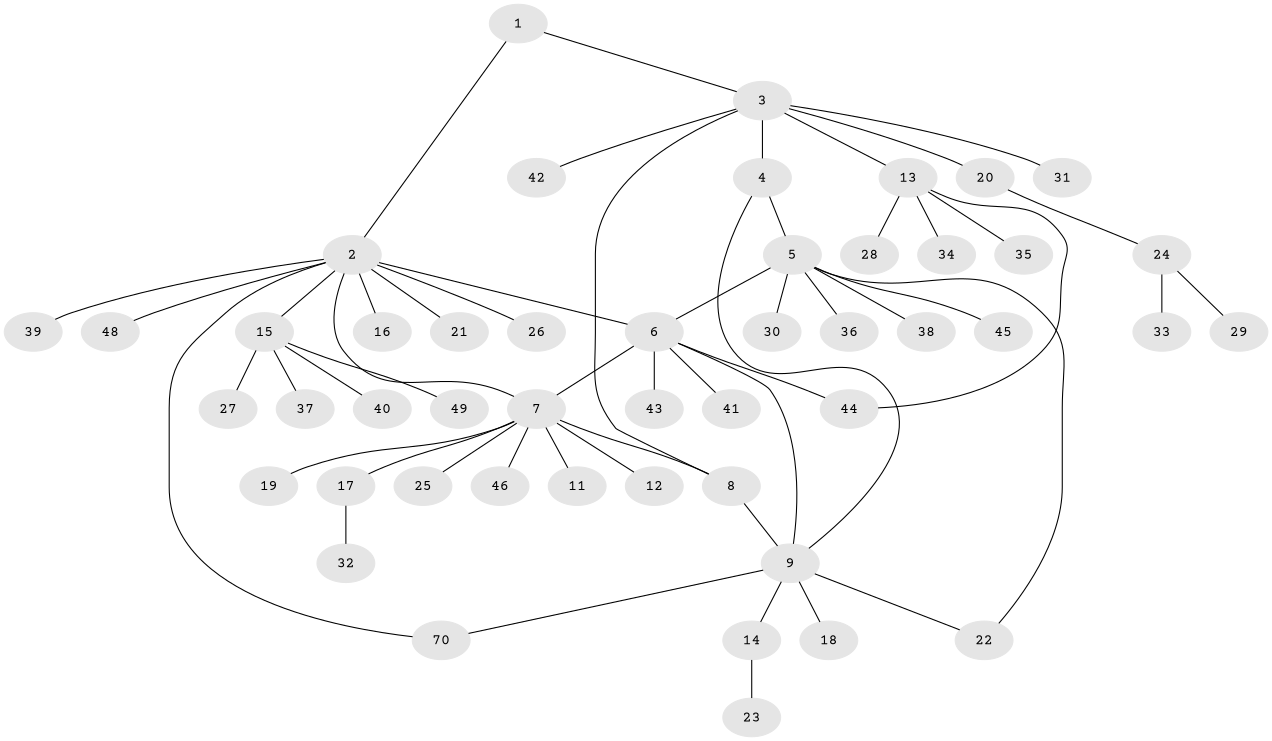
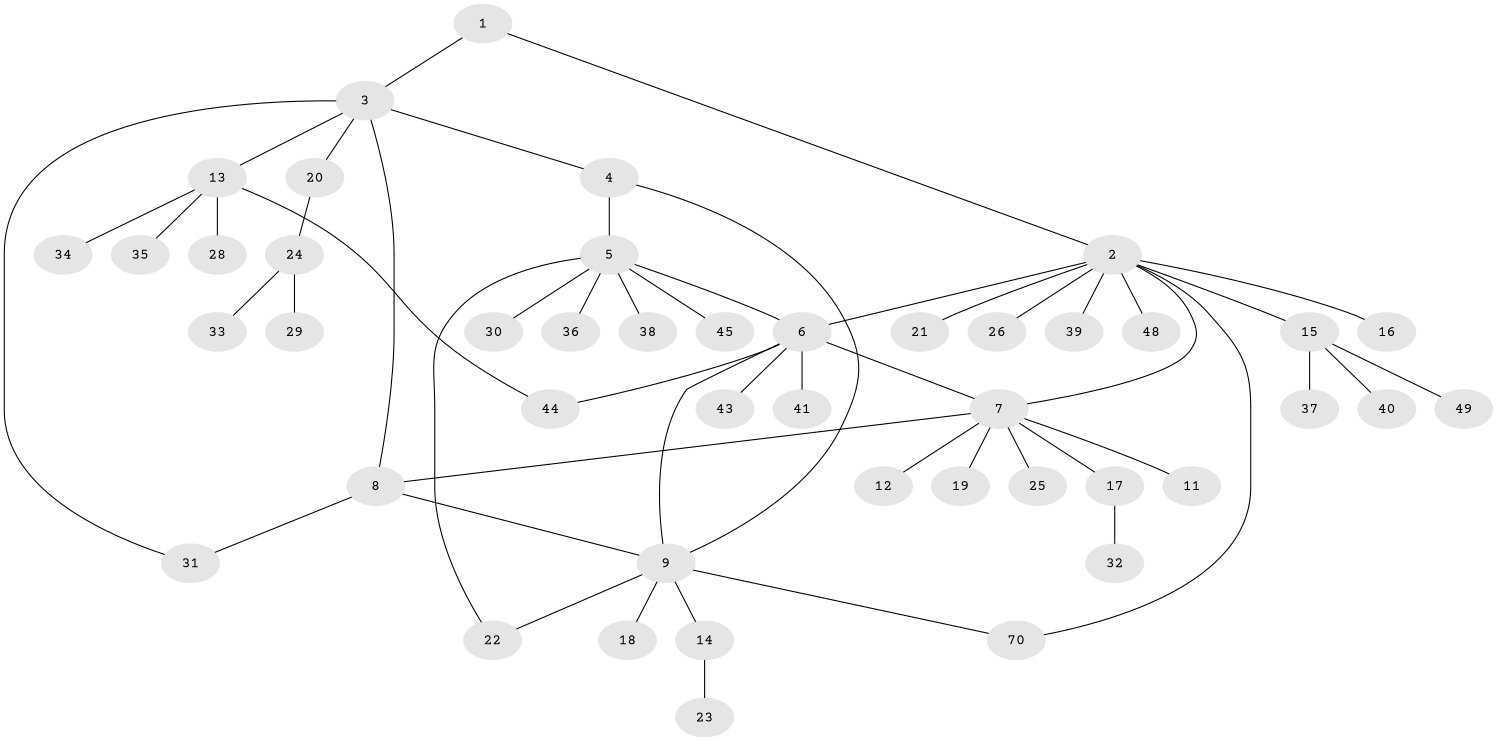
node "42": removed
node "27": removed
node "46": removed
edge "8" -- "31": added
